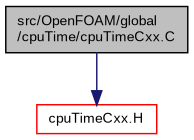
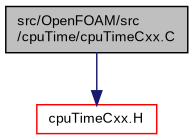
node "src/OpenFOAM/global /cpuTime/cpuTimeCxx.C": label "src/OpenFOAM/global /cpuTime/cpuTimeCxx.C" -> "src/OpenFOAM/src /cpuTime/cpuTimeCxx.C"
